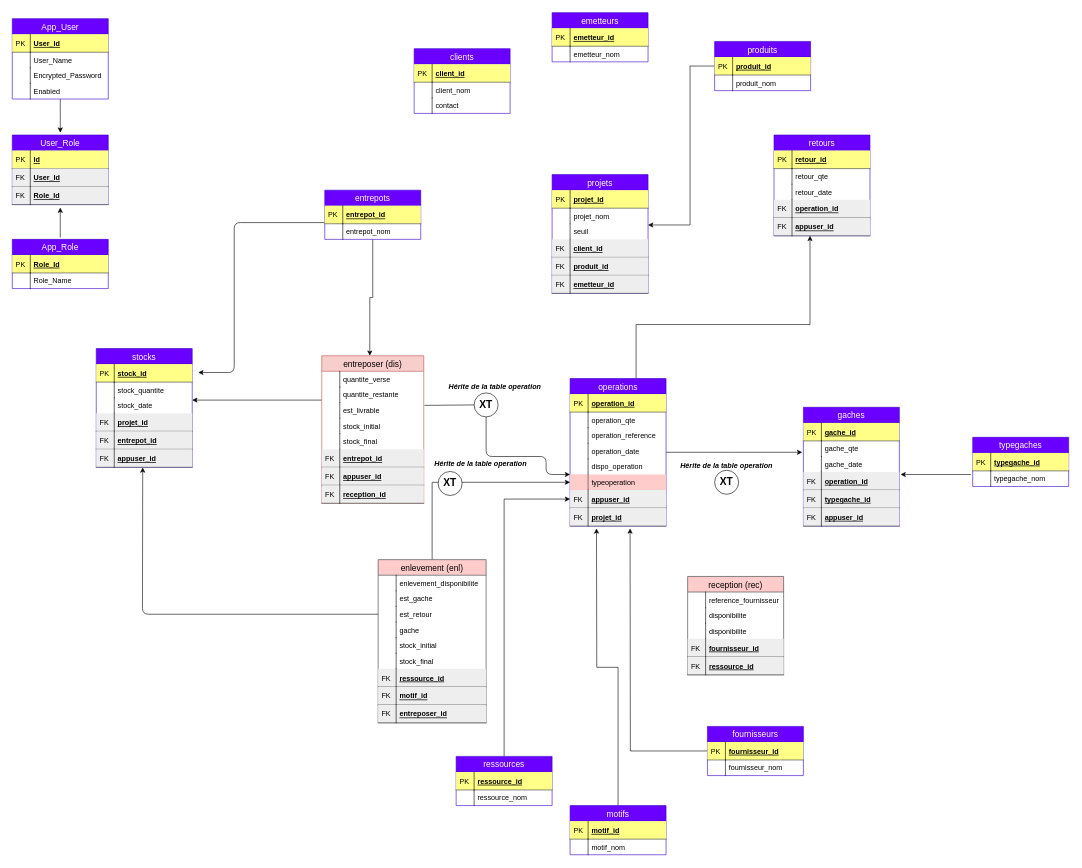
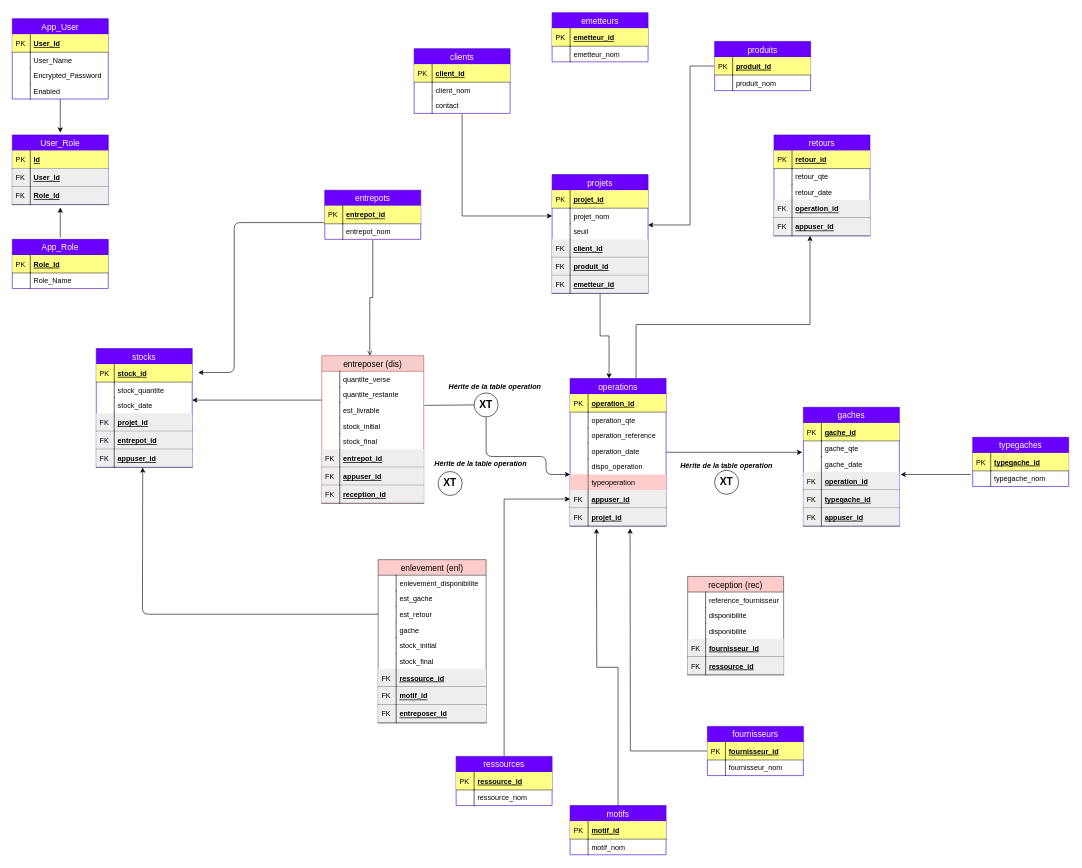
edge "clients" -> "projet_nom": added
edge "projets" -> "operations": added
edge "entrepots" -> "entreposer (dis)": arrowhead classic -> open
edge "enlevement (enl)" -> "typeoperation": removed
